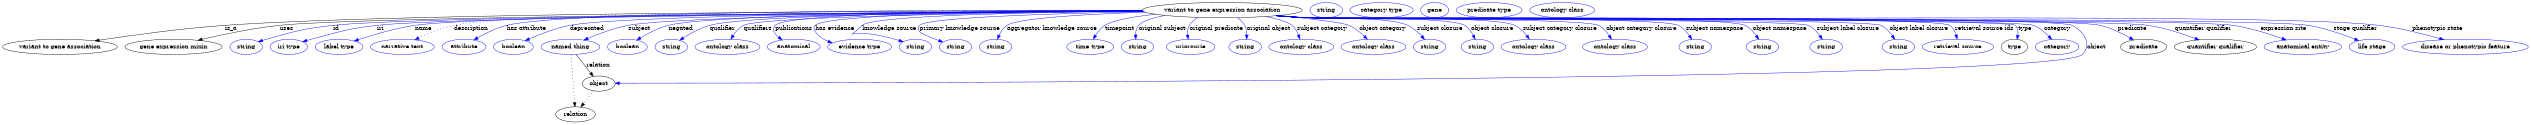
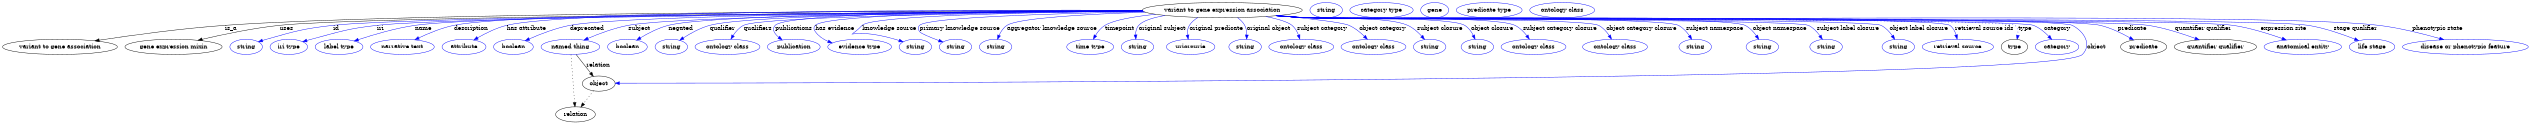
edge "variant to gene expression association" -> "narrative text": style dotted -> solid
edge "variant to gene expression association" -> "type": style solid -> dotted
node "anatomical": label "anatomical" -> "publication"
